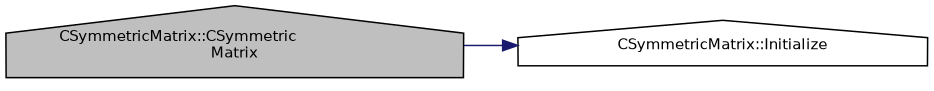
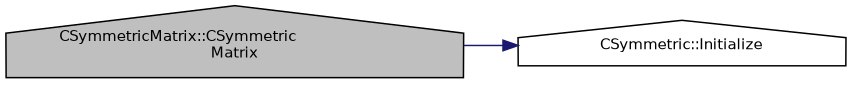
node "CSymmetricMatrix::Initialize": label "CSymmetricMatrix::Initialize" -> "CSymmetric::Initialize"
